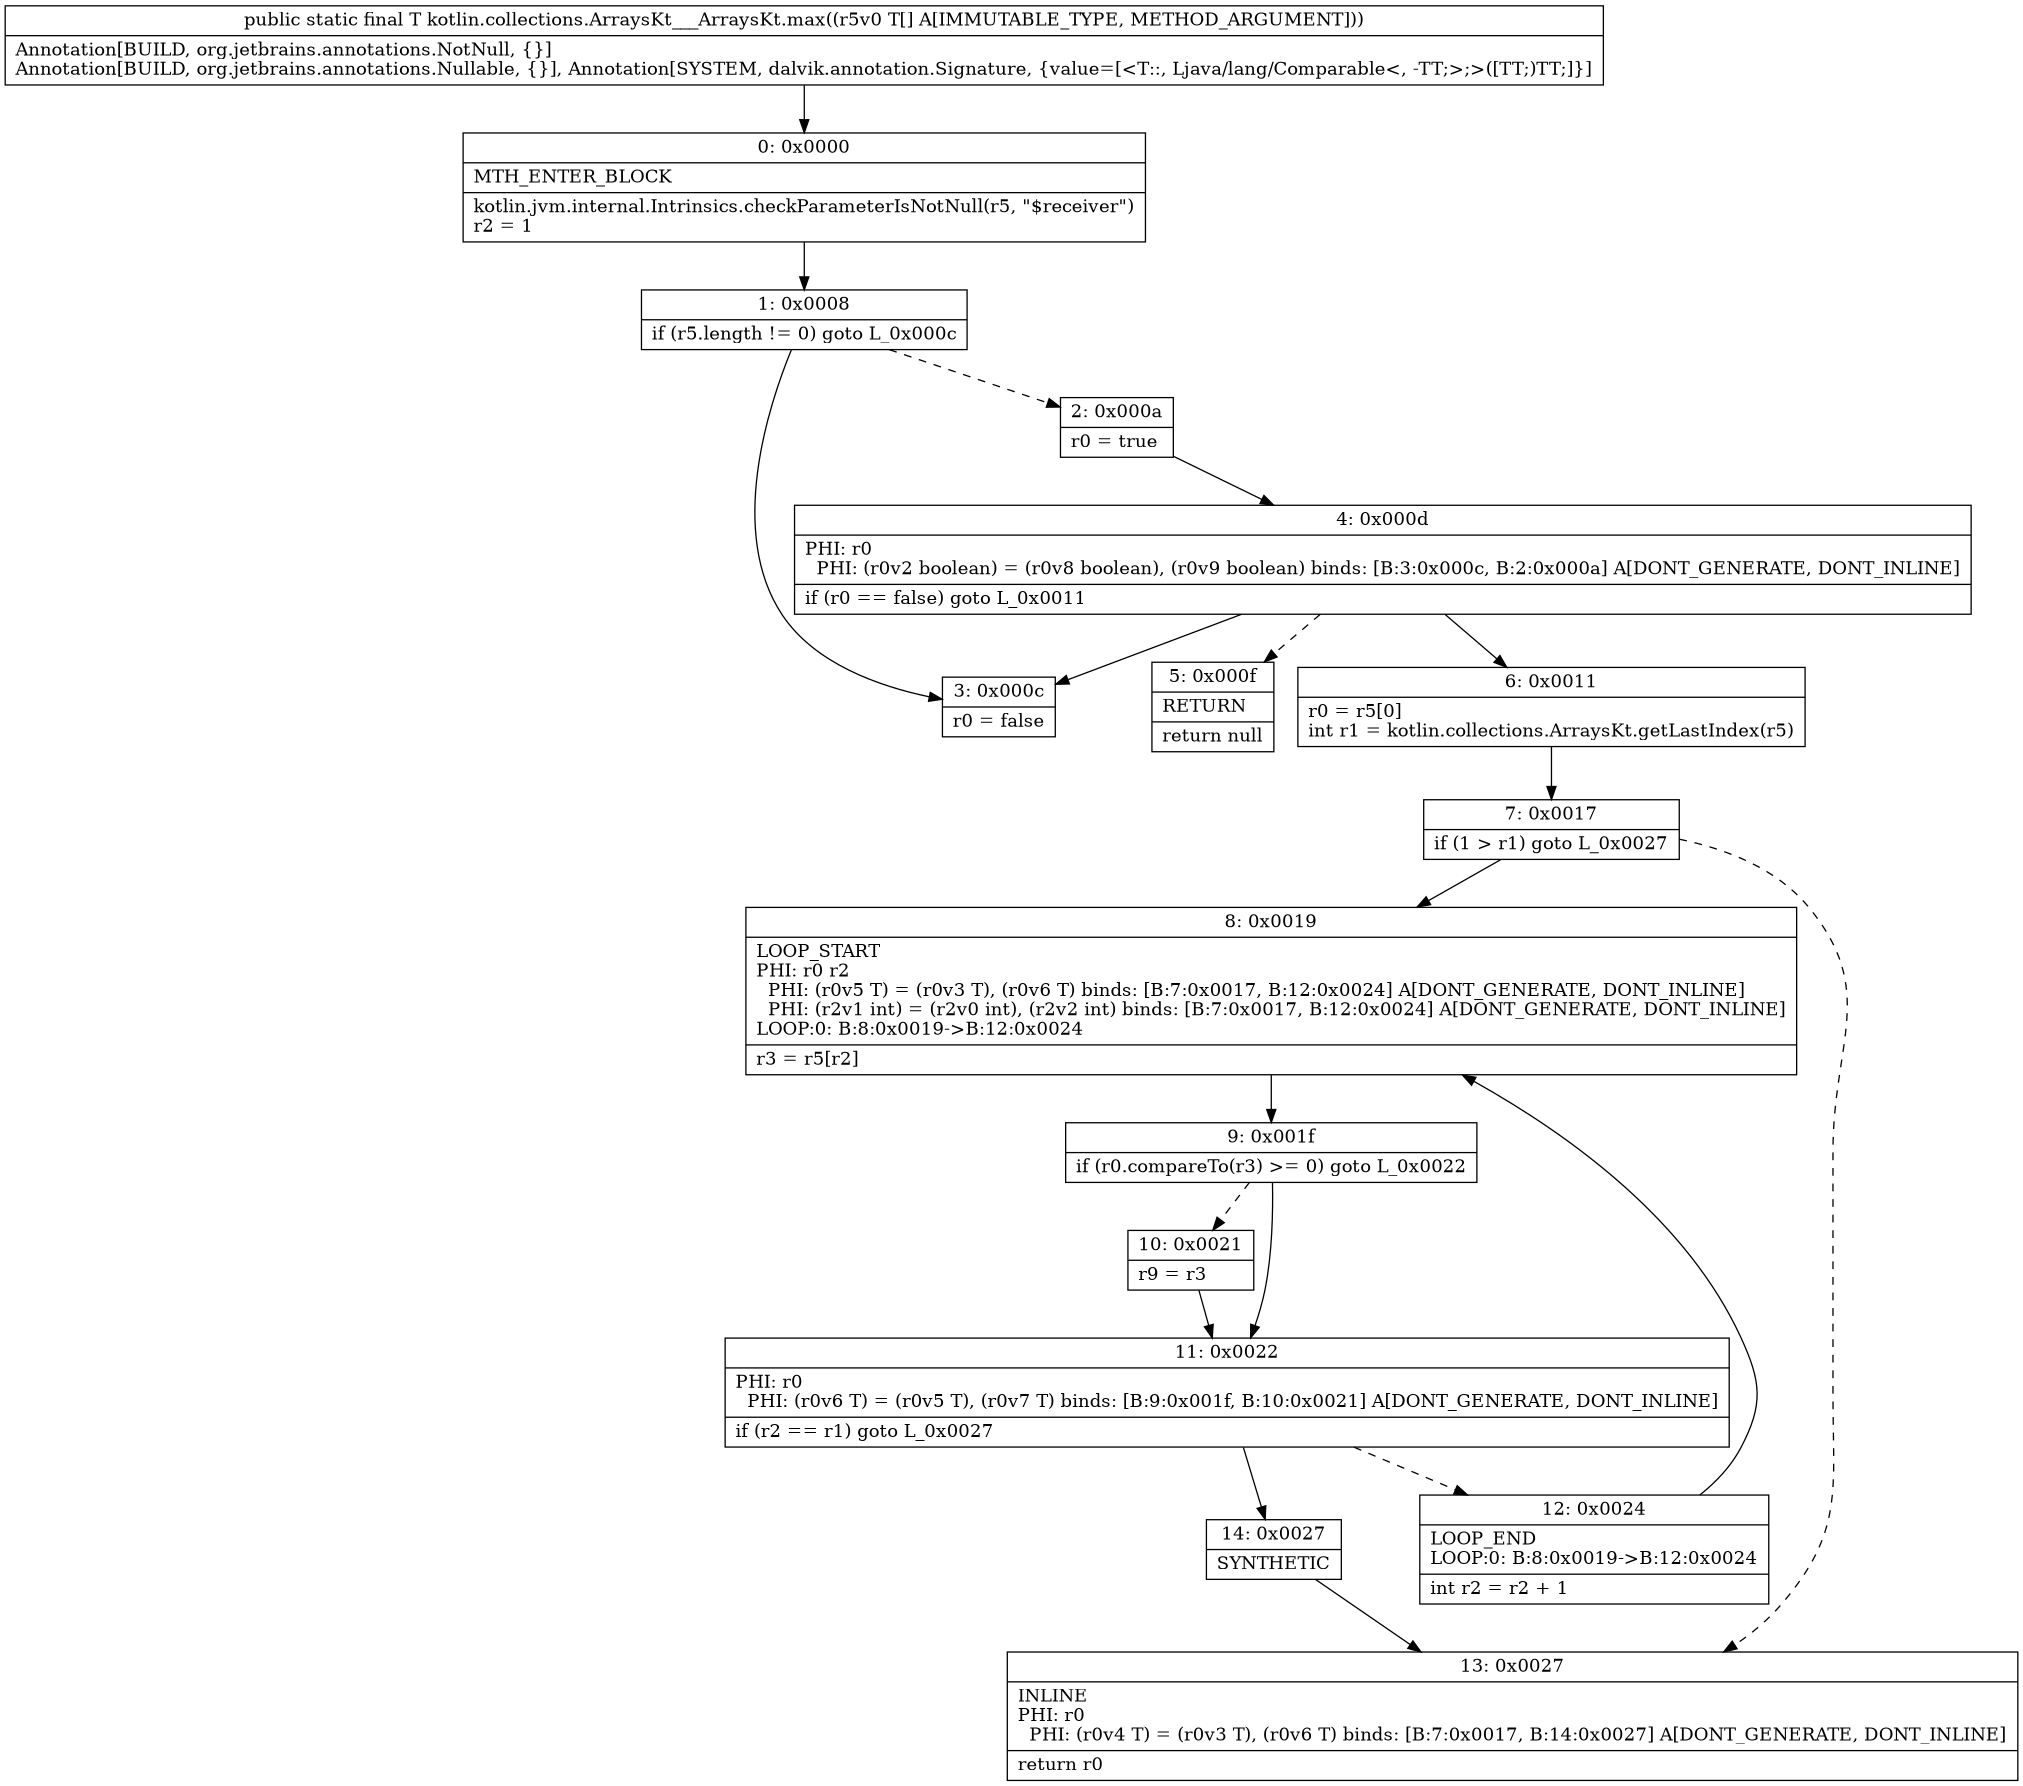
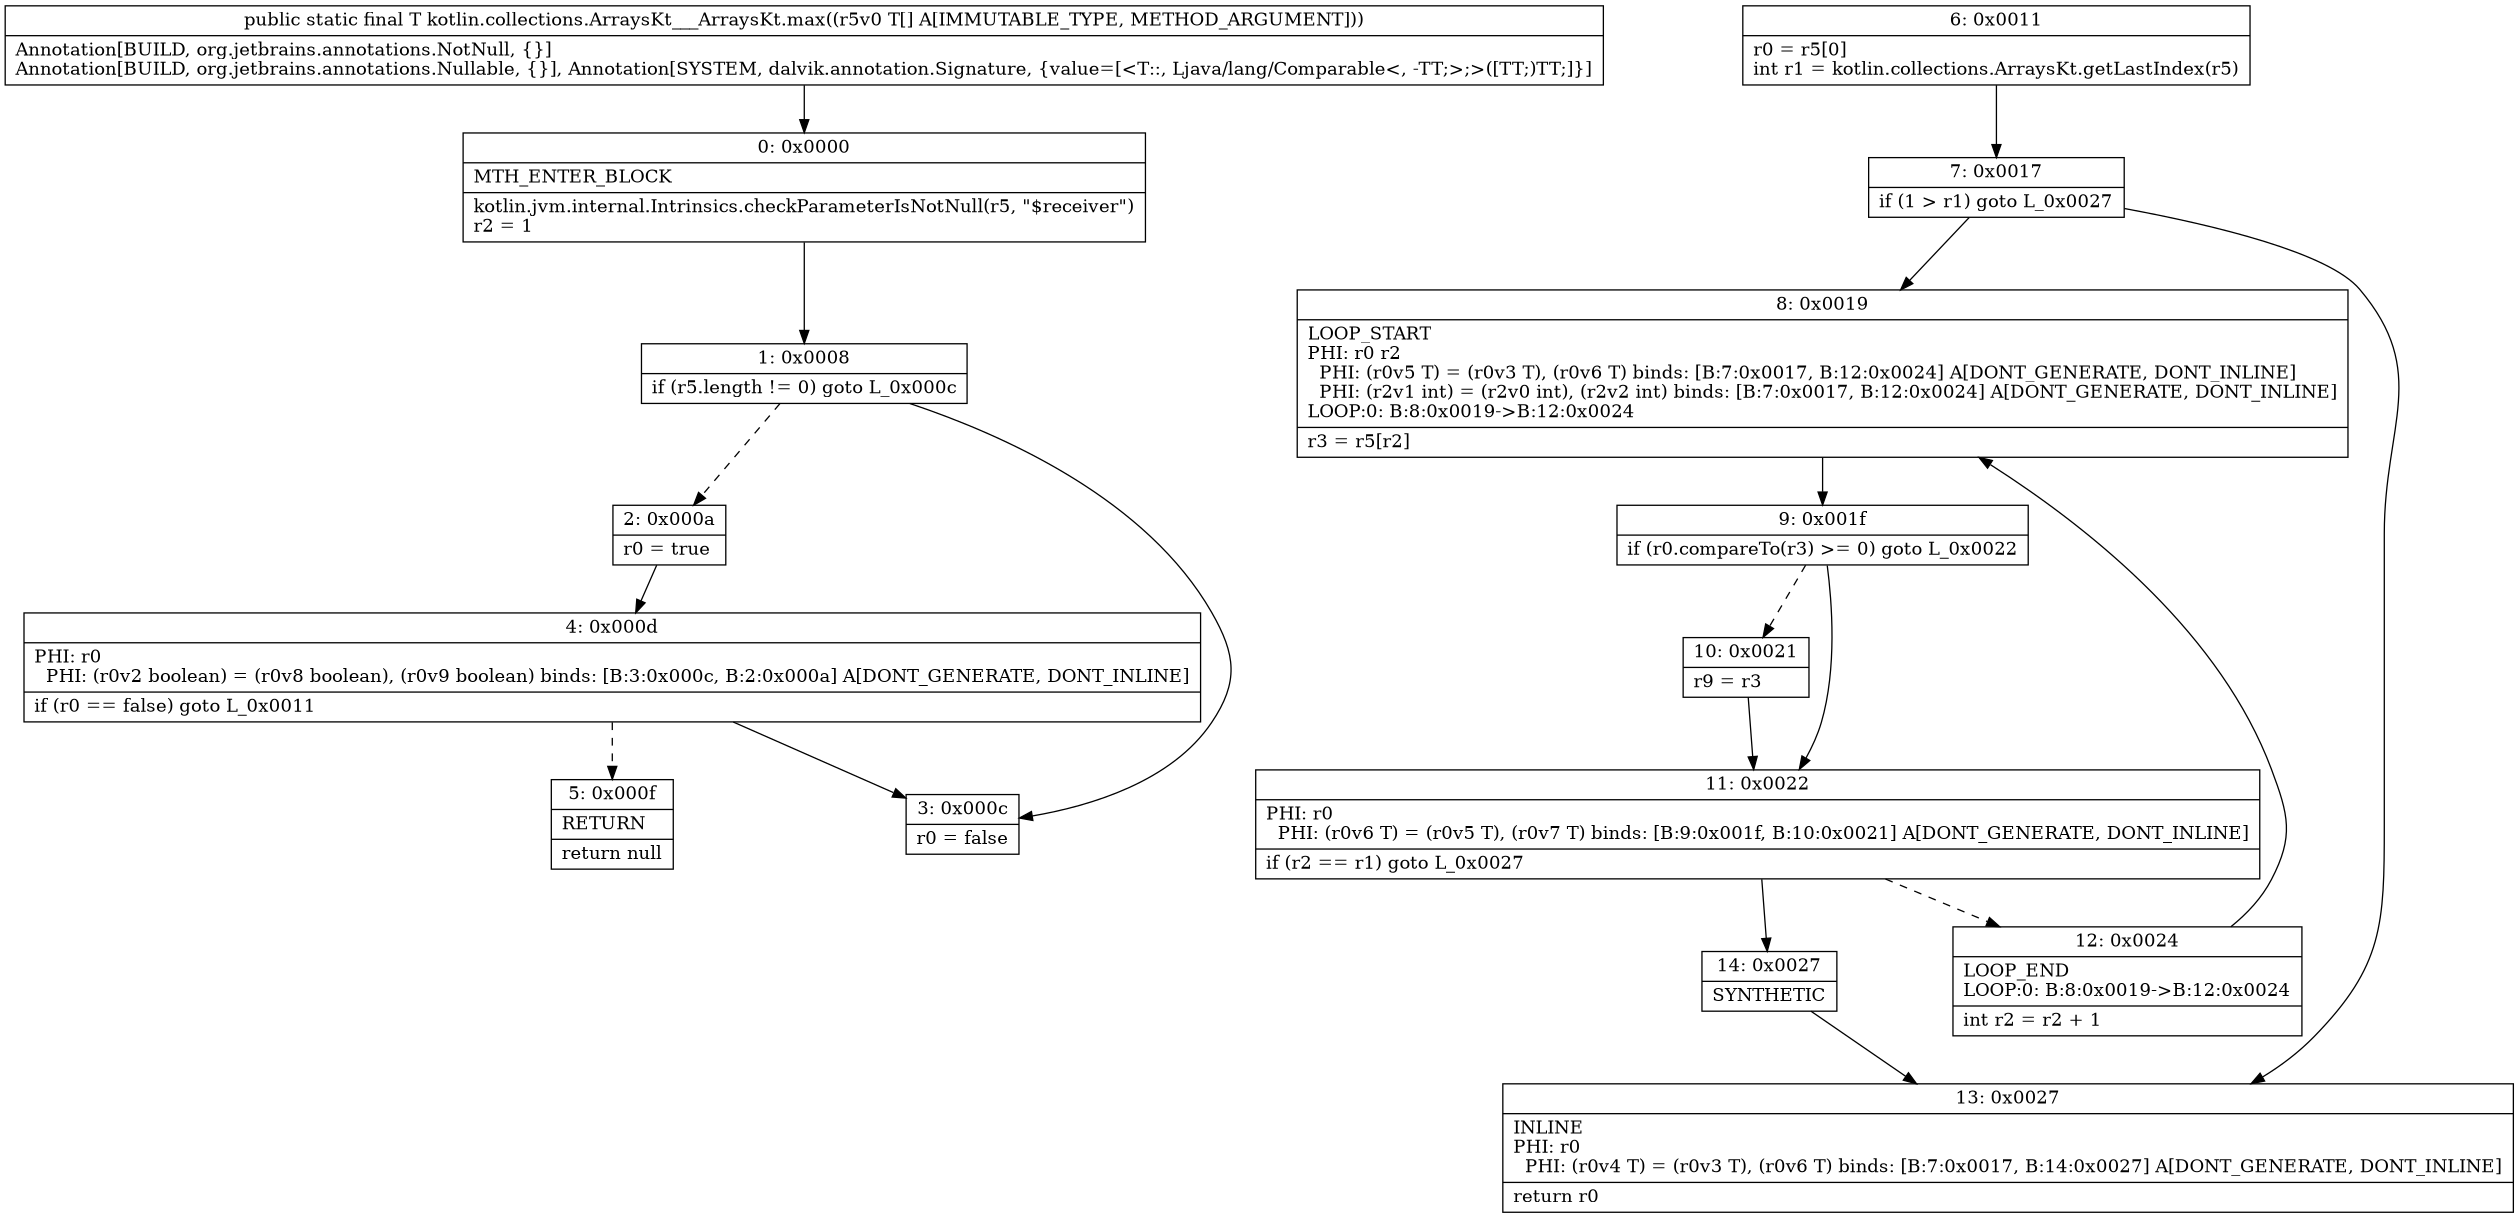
edge "4: 0x000d" -> "6: 0x0011": removed
edge "7: 0x0017" -> "13: 0x0027": style dashed -> solid
